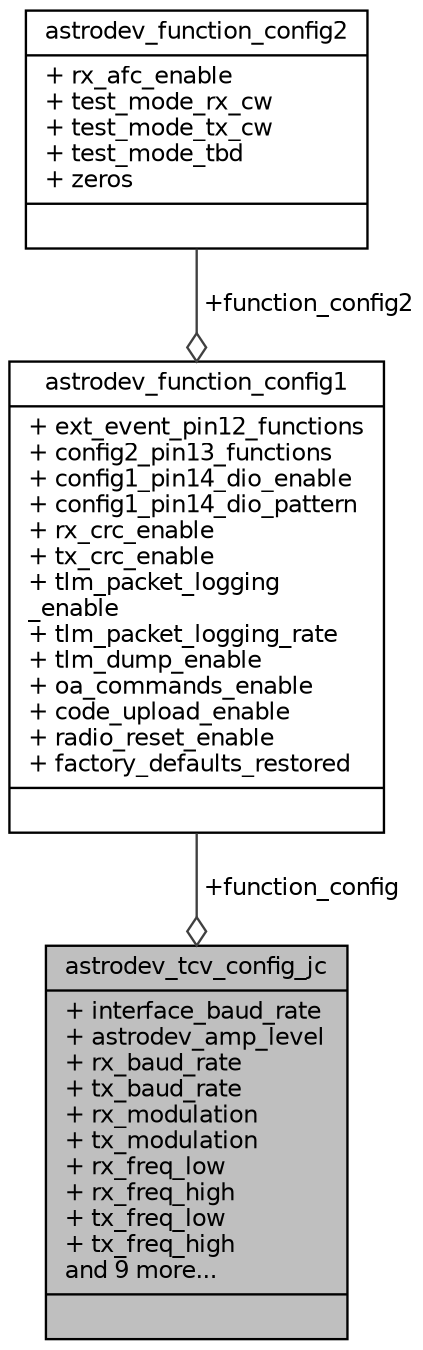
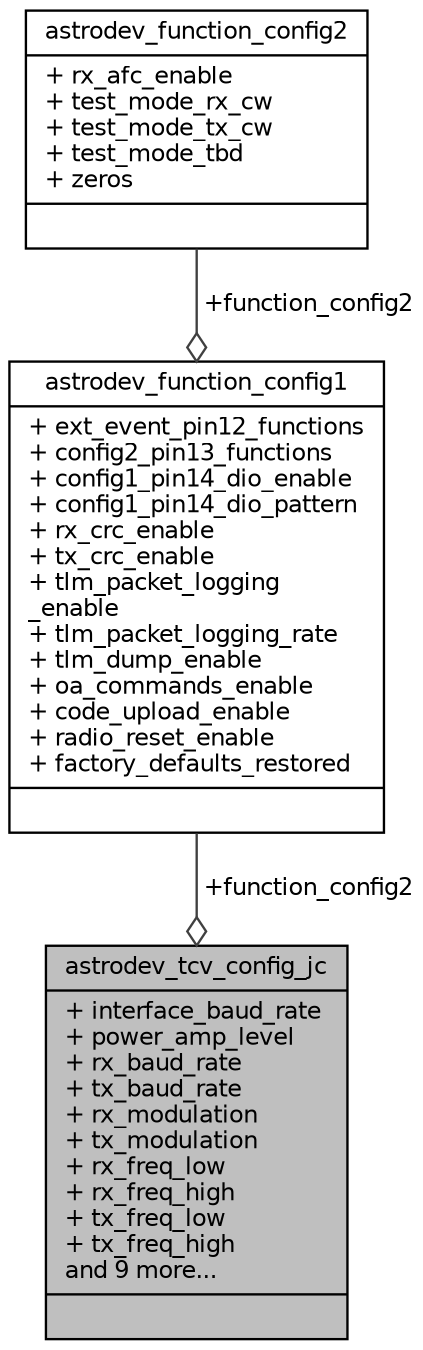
edge "astrodev_function_config1" -> "astrodev_tcv_config_jc": label " +function_config" -> " +function_config2"
node "astrodev_tcv_config_jc": text "+ astrodev_amp_level" -> "+ power_amp_level"
